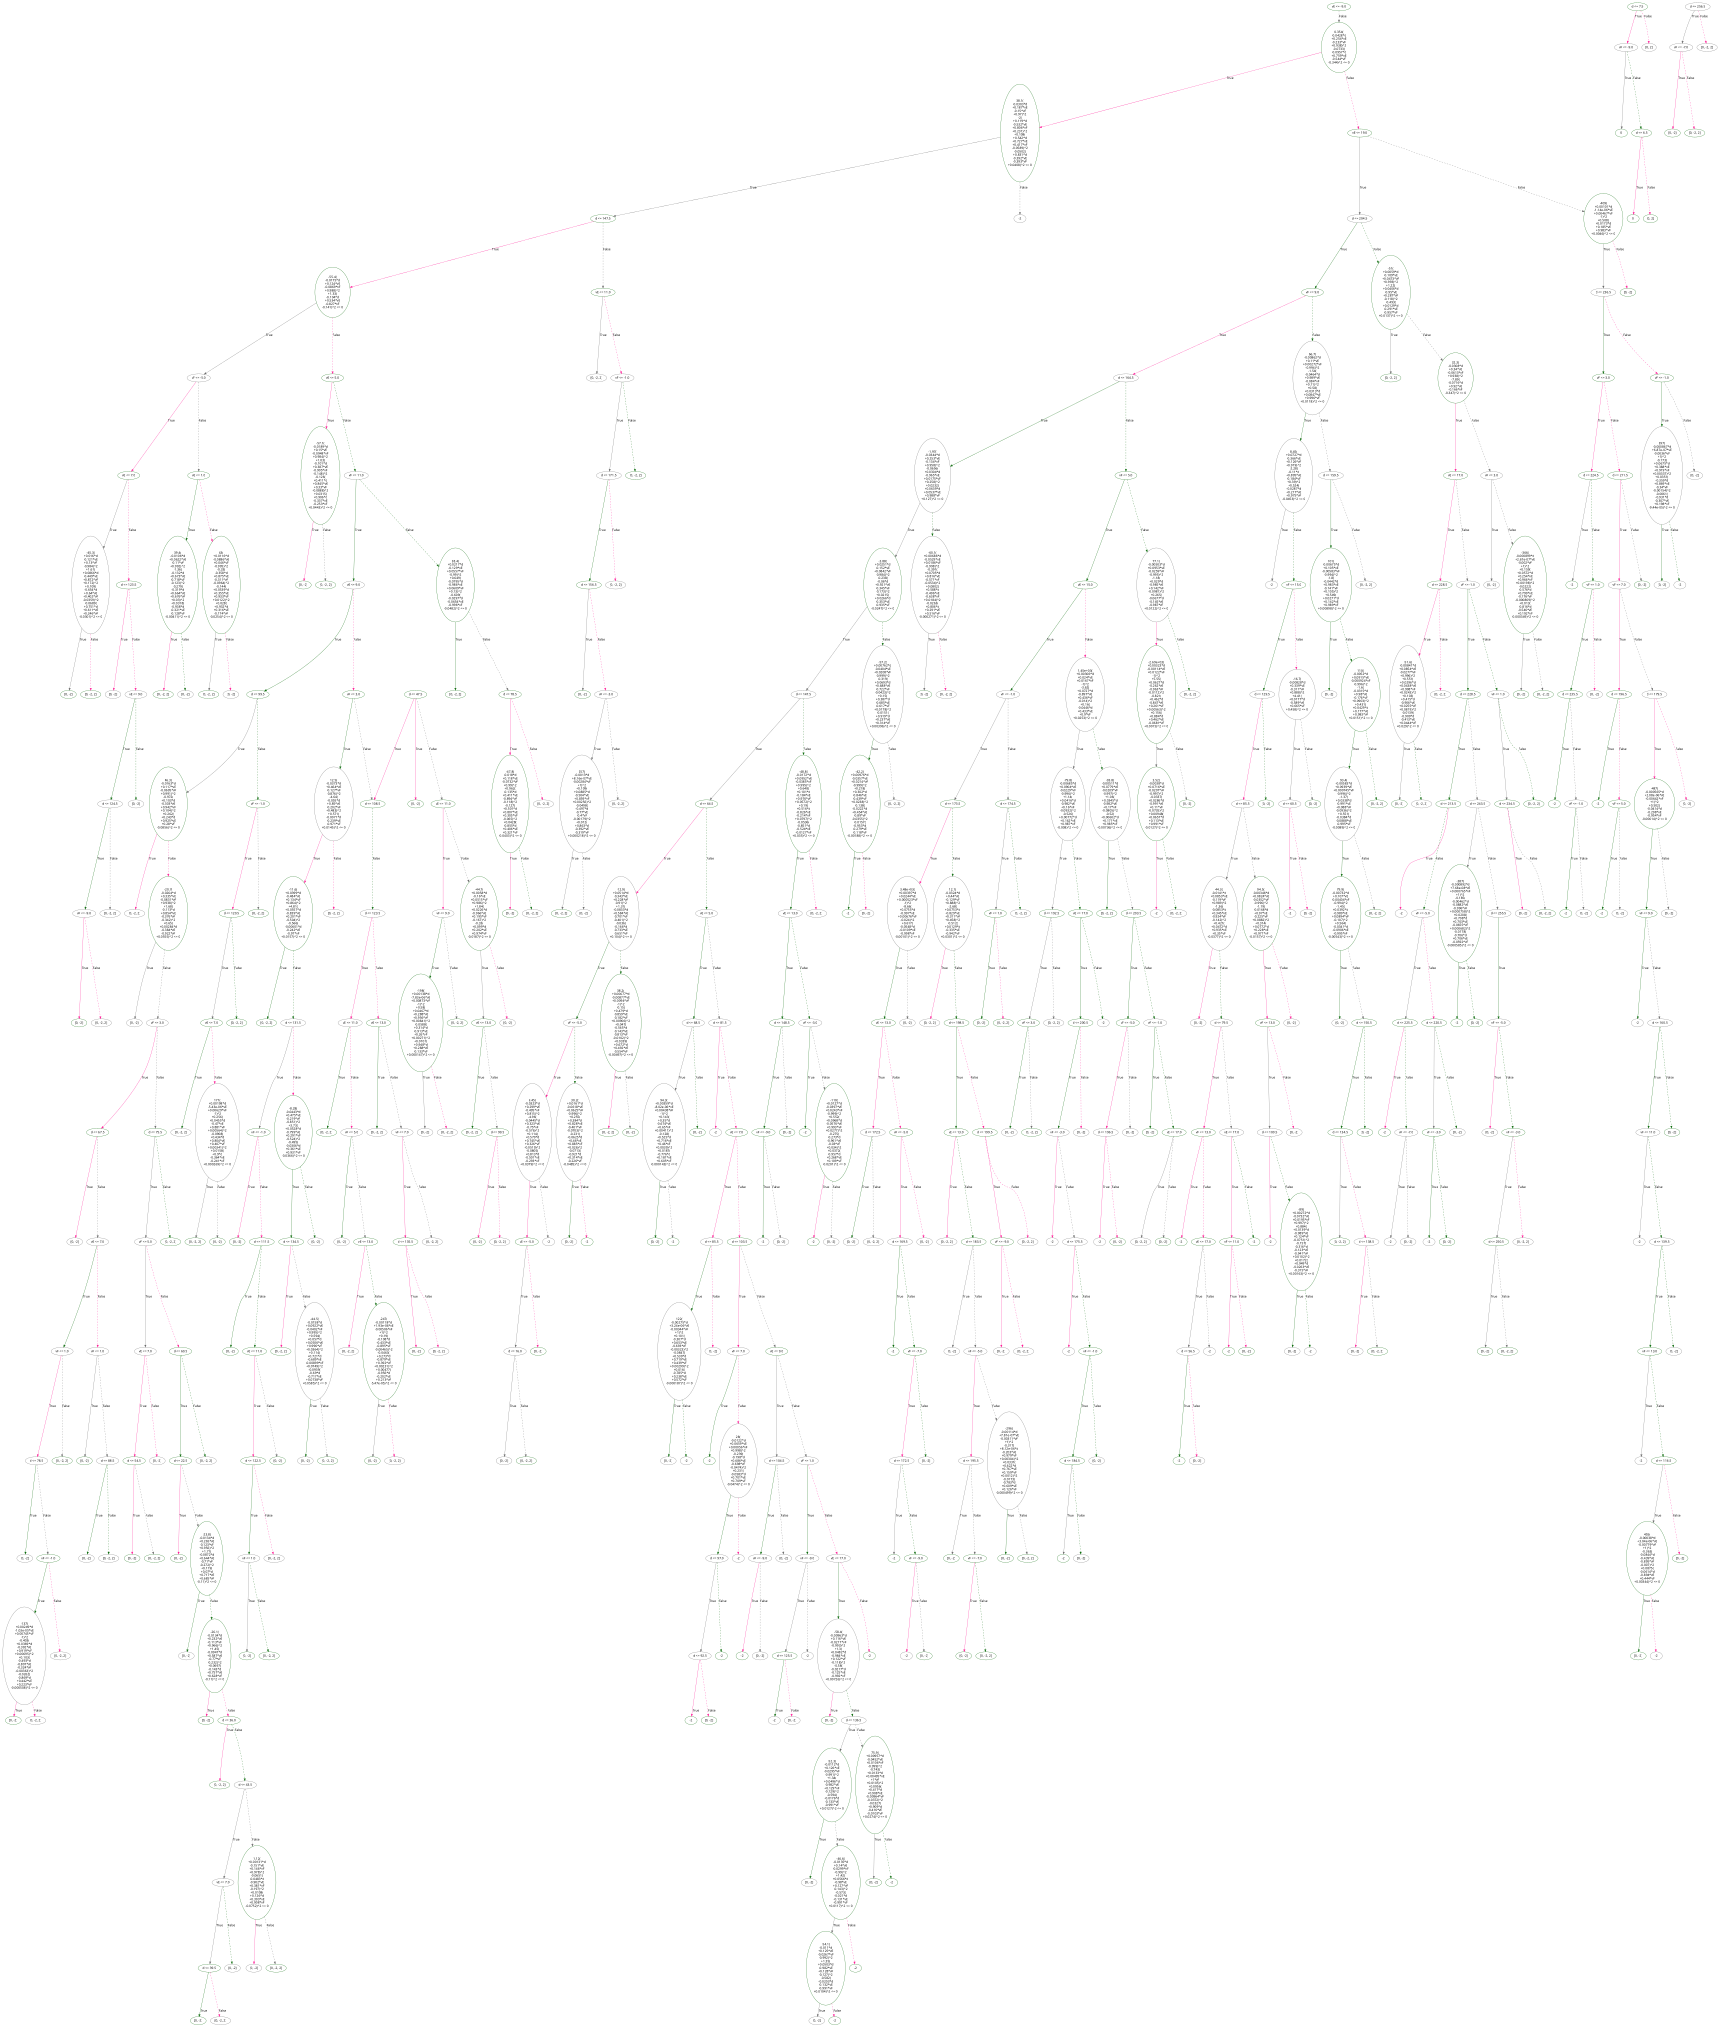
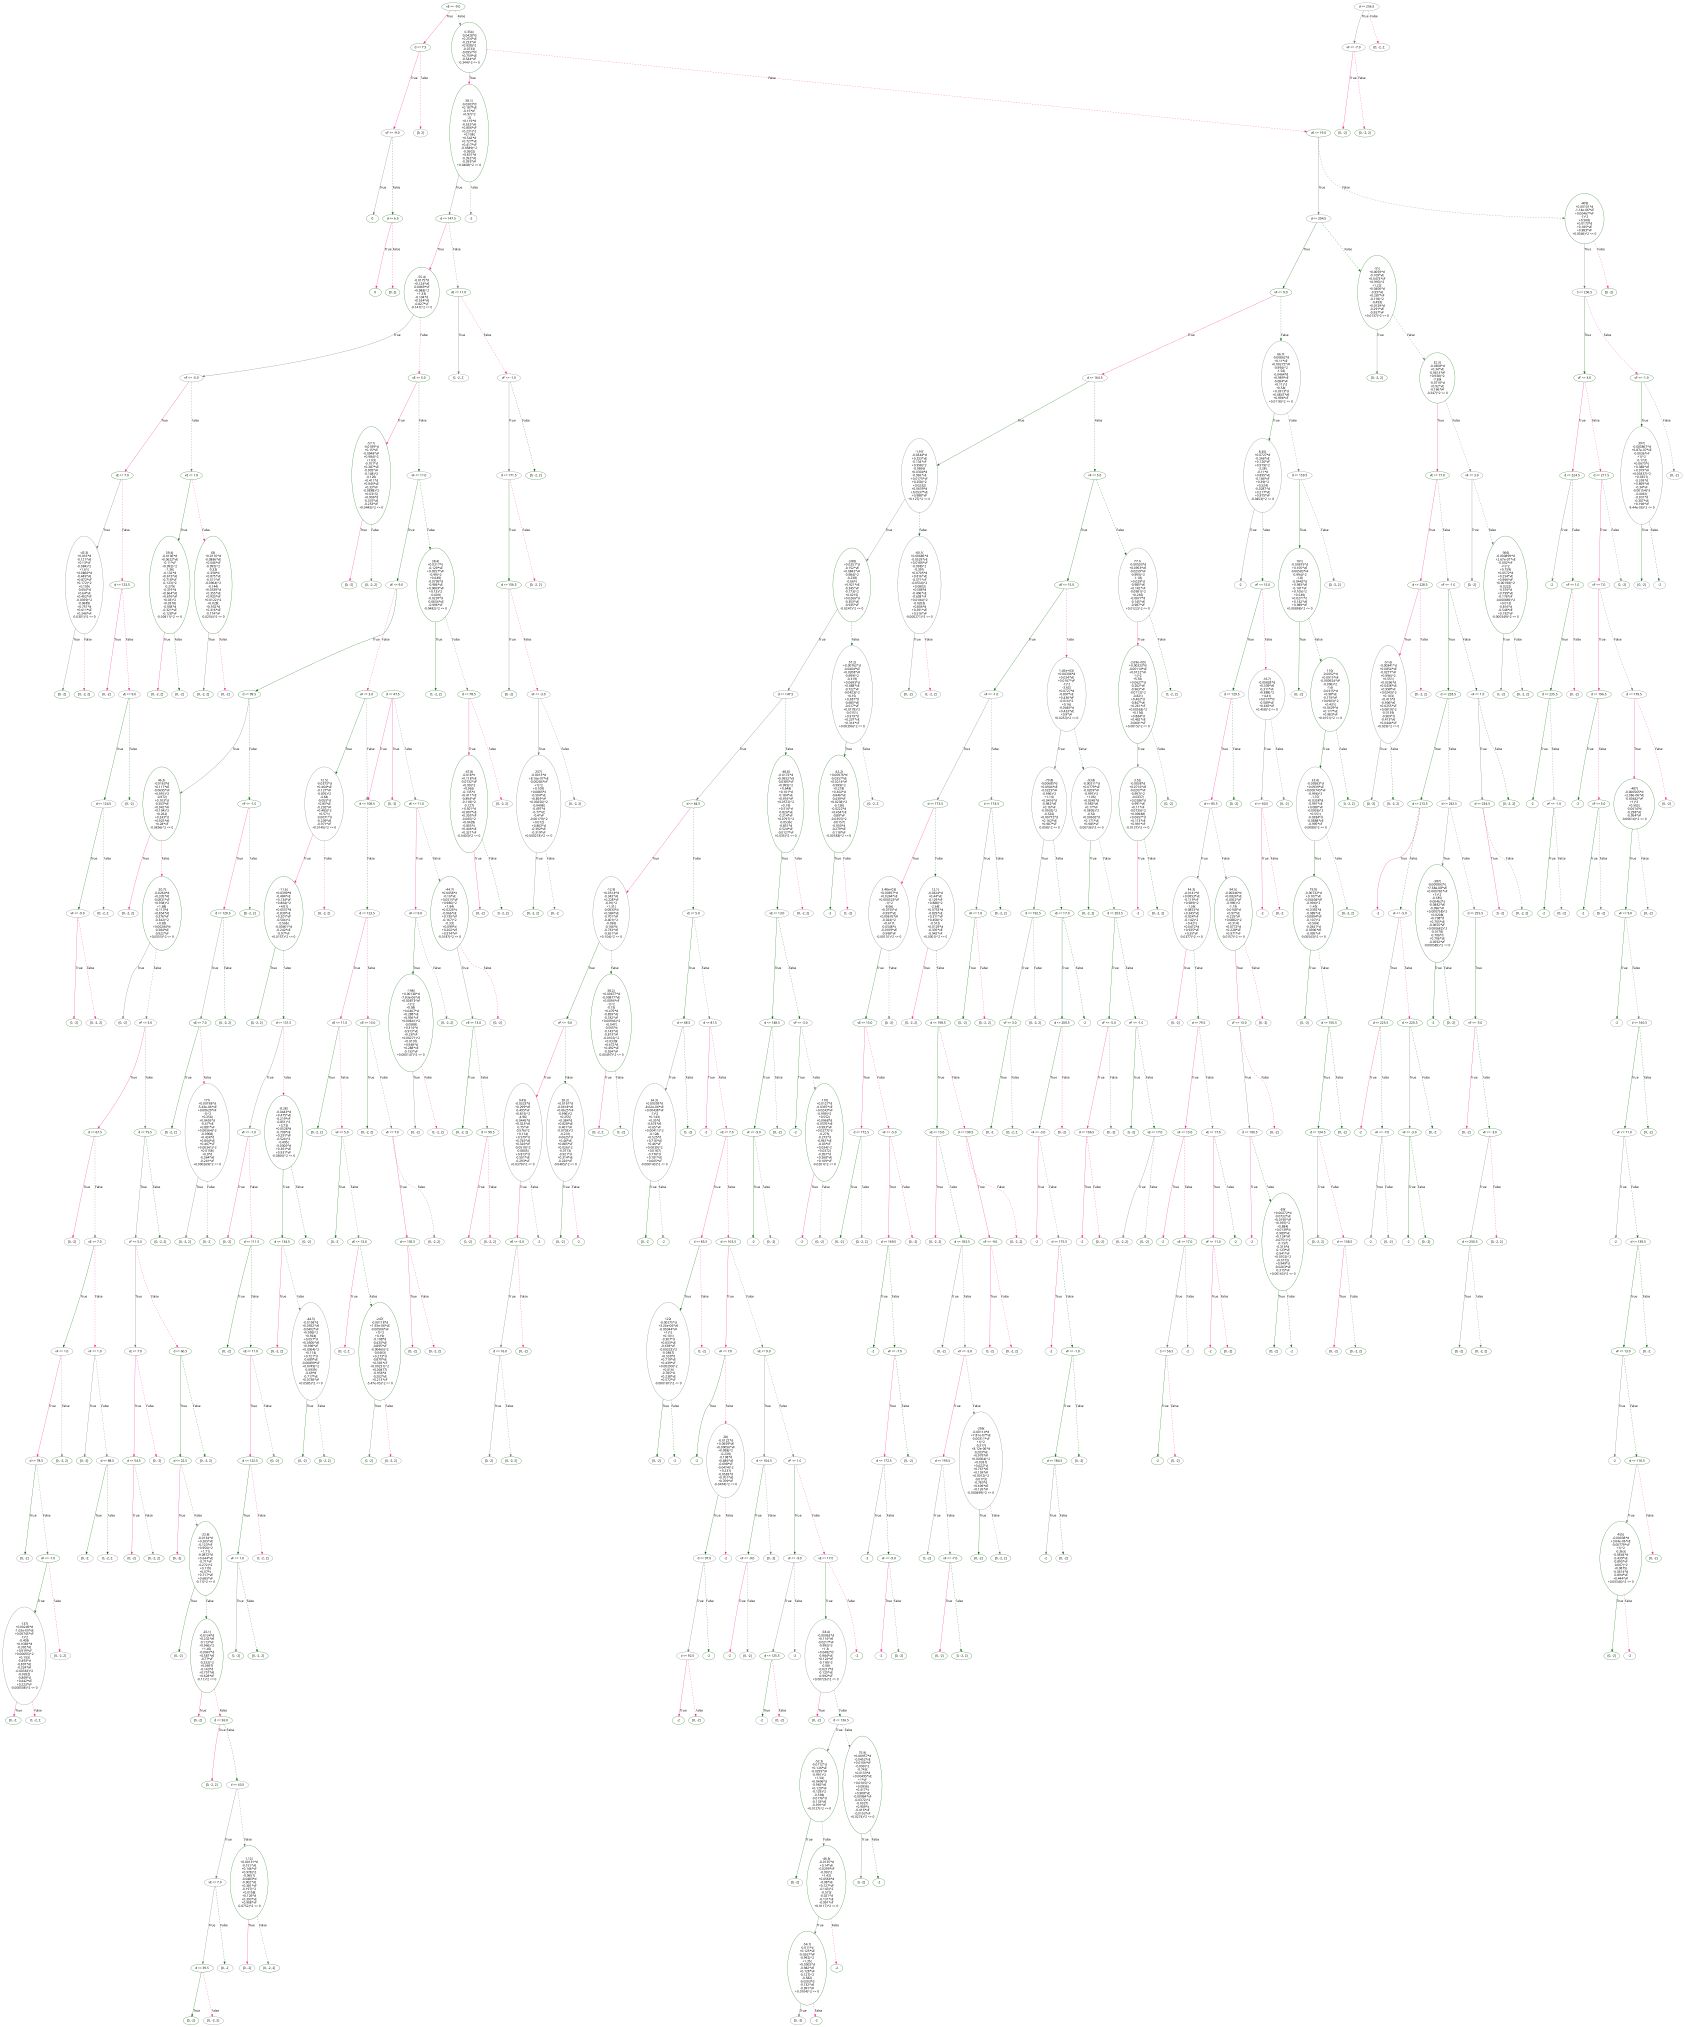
edge "vE <= -9.0" -> "d <= 7.5": added, label "True"
